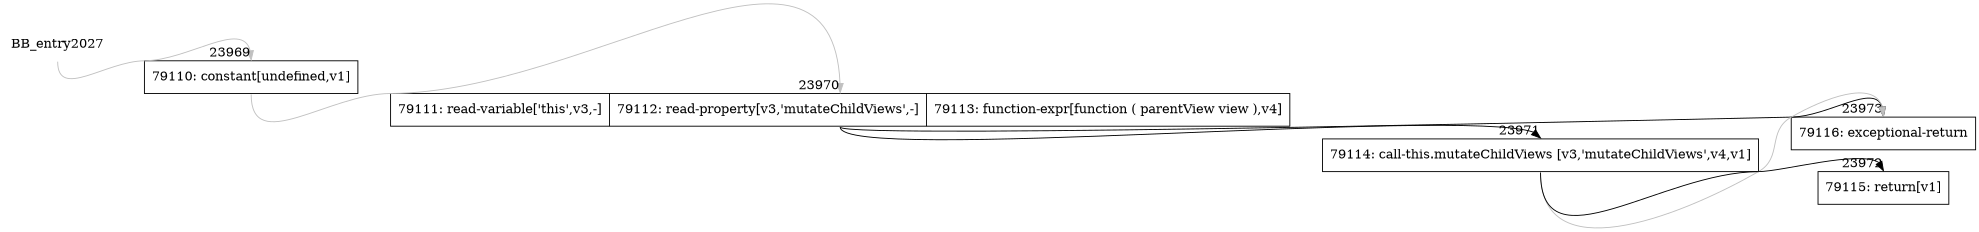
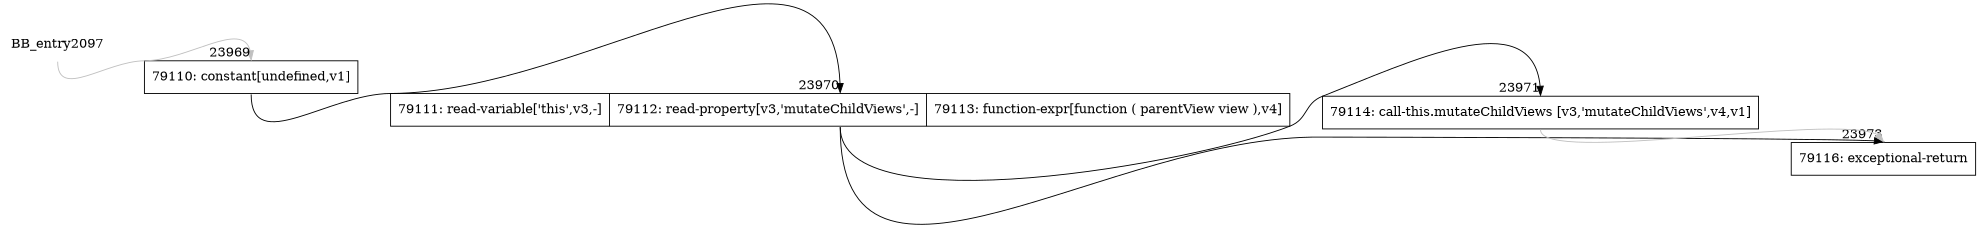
node "BB_entry2027": label "BB_entry2027" -> "BB_entry2097"
edge "79110: constant[undefined,v1]" -> "79111: read-variable['this',v3,-]": color gray -> black
node "79115: return[v1]": removed
